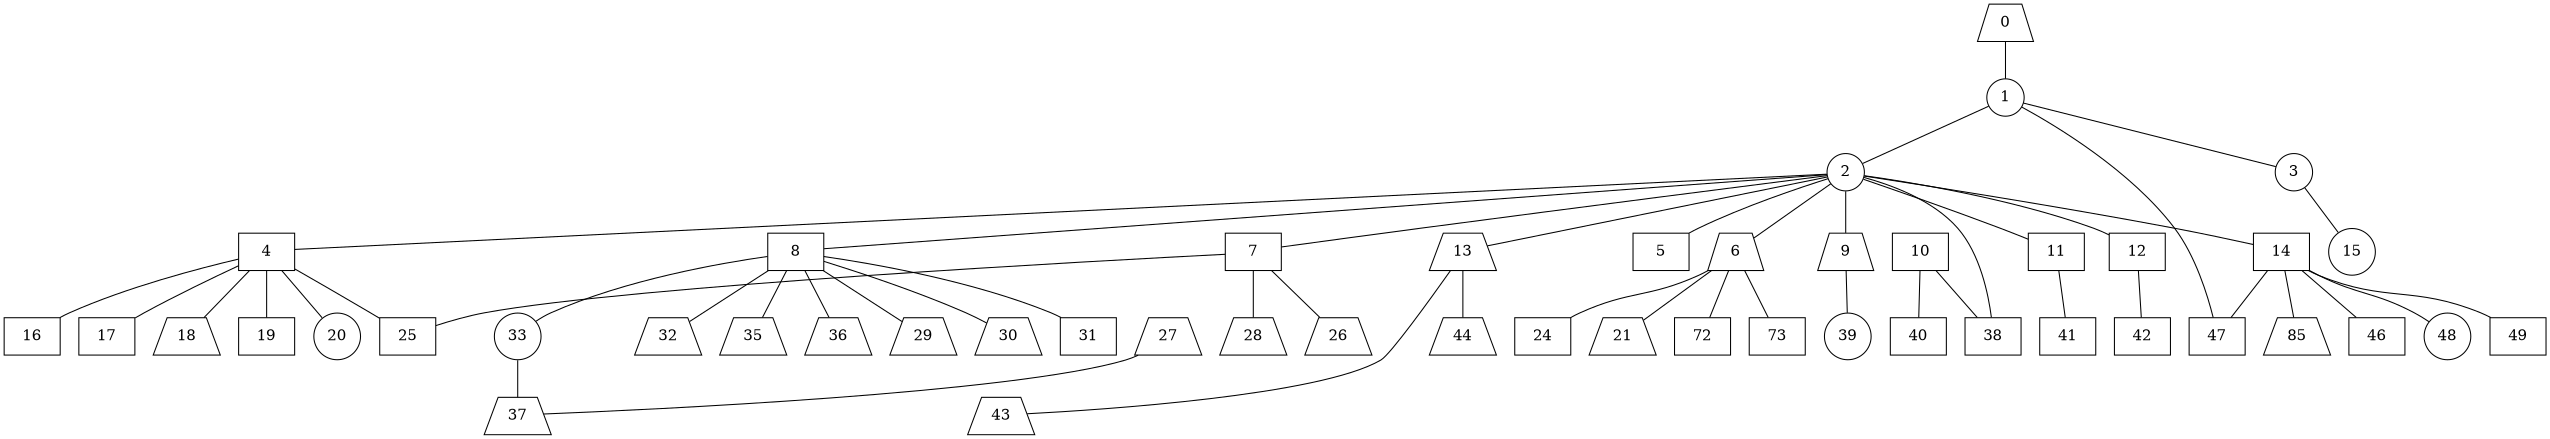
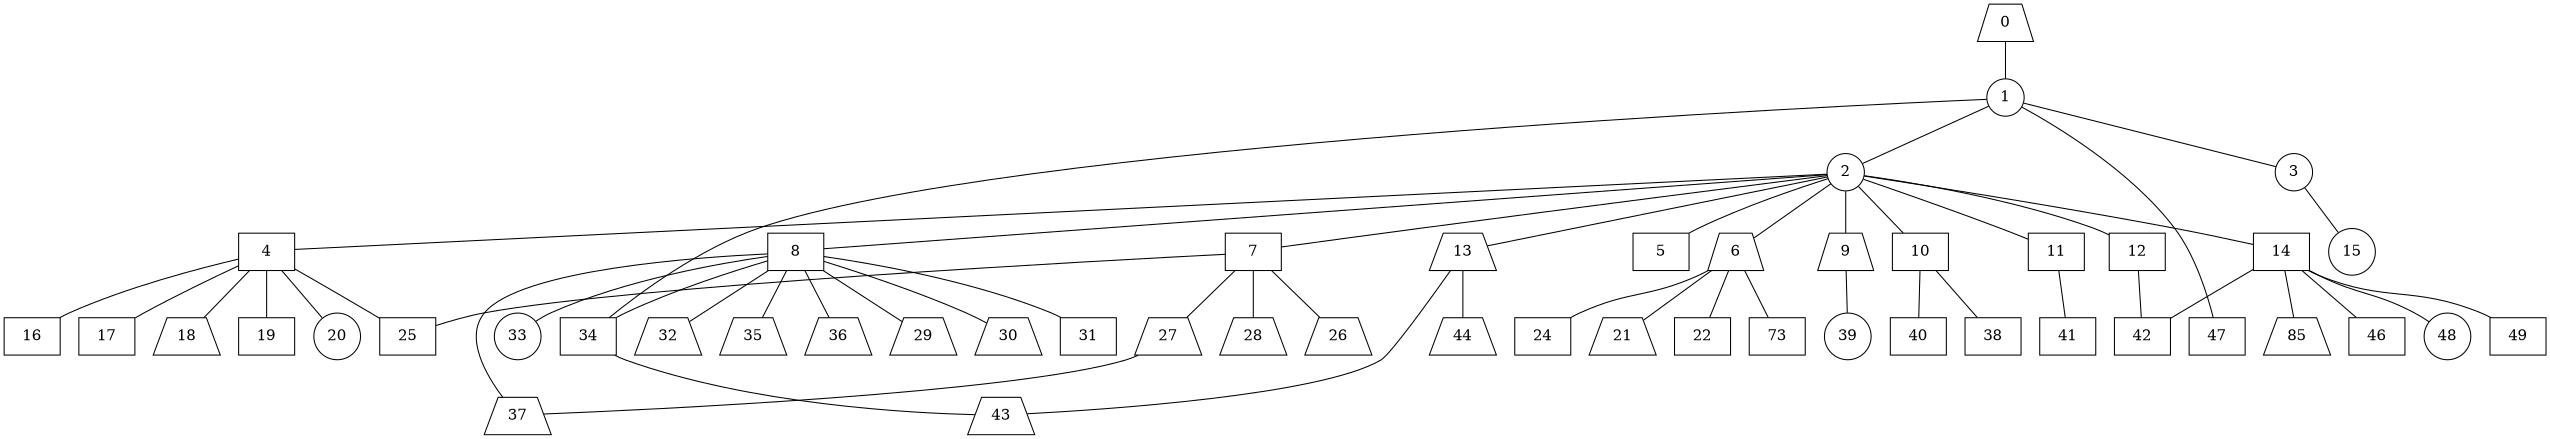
edge "2" -- "38": now "2" -- "10"
edge "7" -- "27": added
edge "14" -- "47": now "14" -- "42"
node "34": added
node "72": label "72" -> "22"
edge "33" -- "37": now "8" -- "37"
